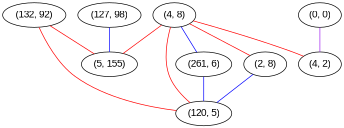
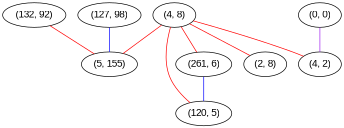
edge "(4, 8)" -- "(261, 6)": color blue -> red
edge "(132, 92)" -- "(120, 5)": removed
edge "(2, 8)" -- "(120, 5)": removed
